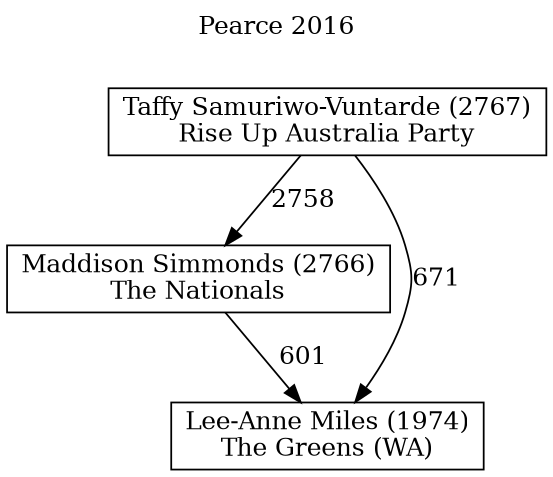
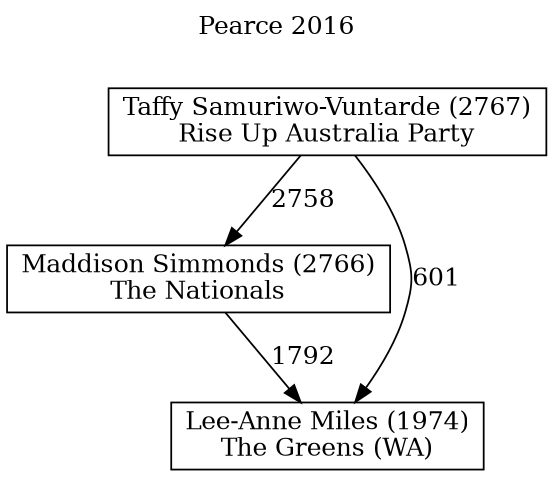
edge "Taffy Samuriwo-Vuntarde (2767) Rise Up Australia Party" -> "Lee-Anne Miles (1974) The Greens (WA)": label "671" -> "601"
edge "Maddison Simmonds (2766) The Nationals" -> "Lee-Anne Miles (1974) The Greens (WA)": label "601" -> "1792"
